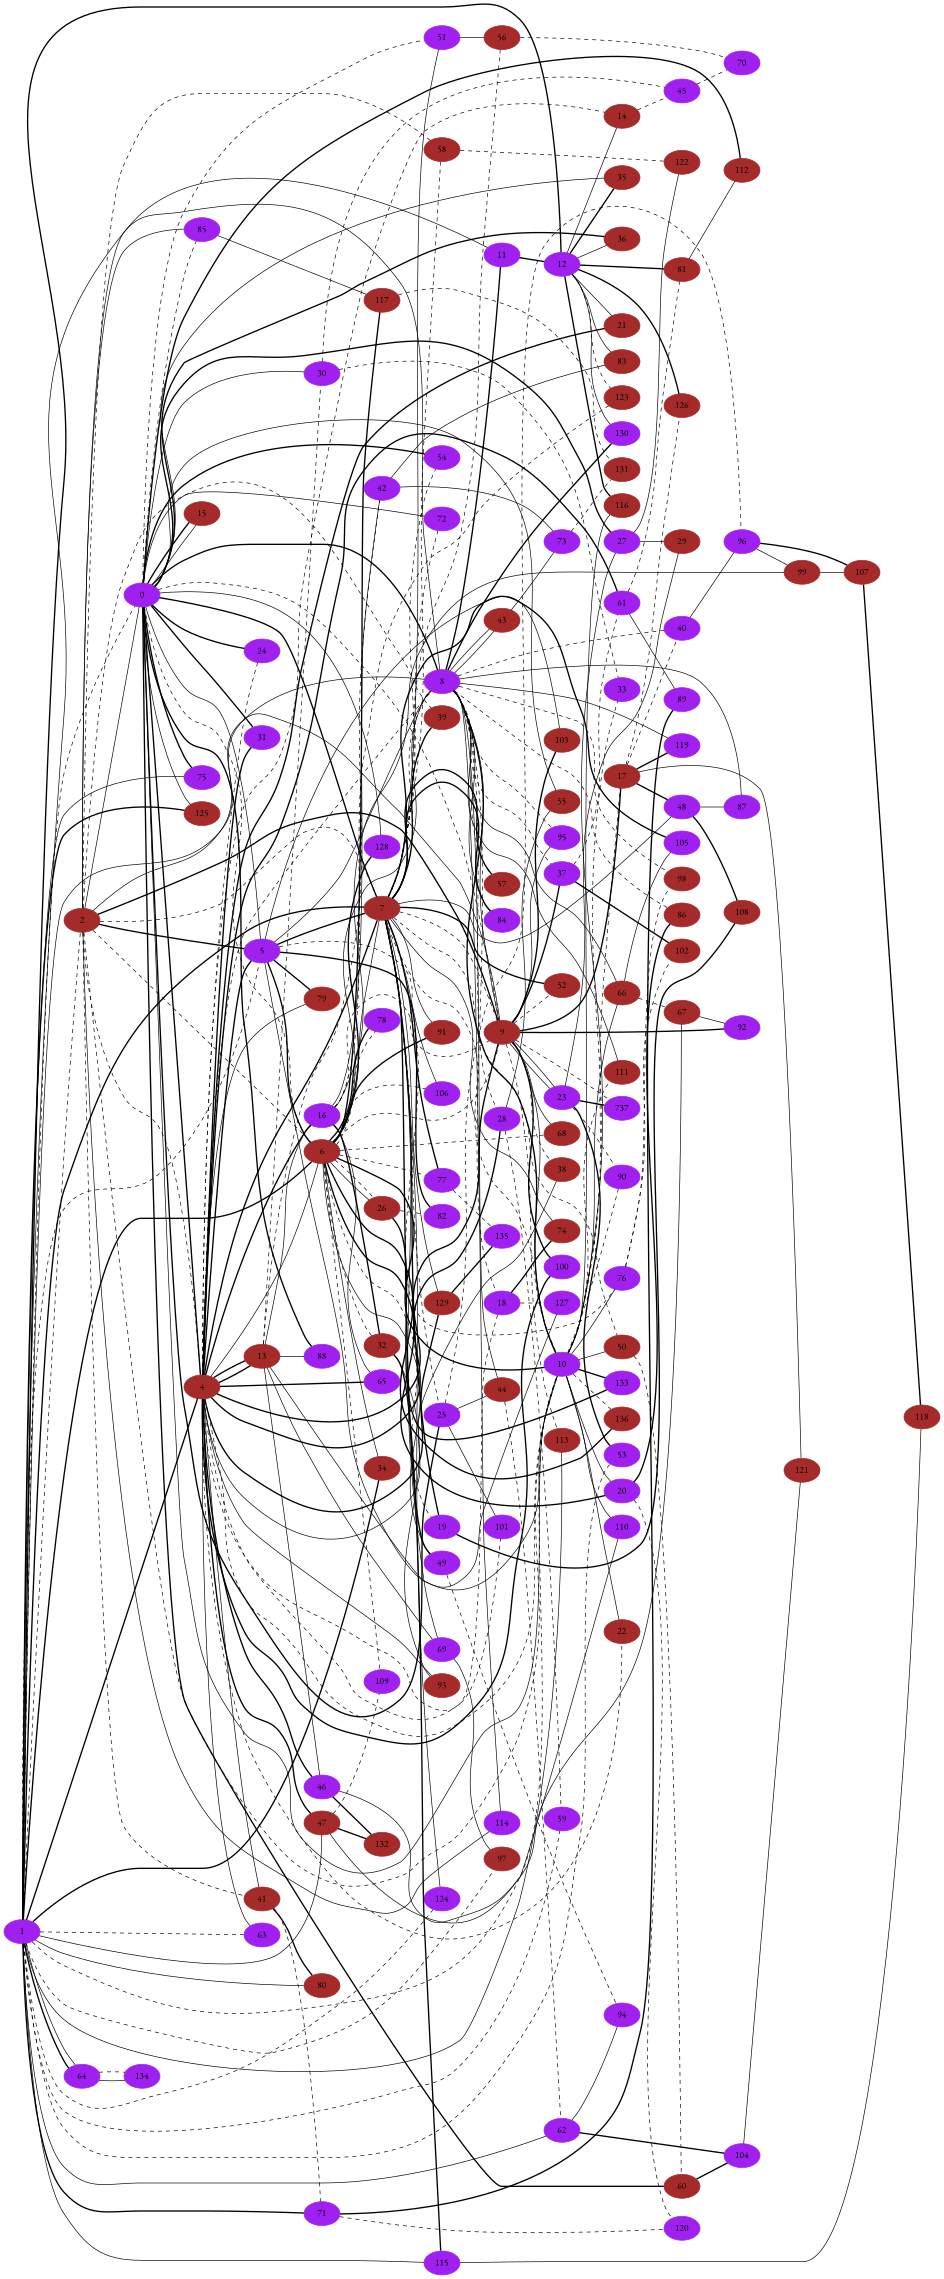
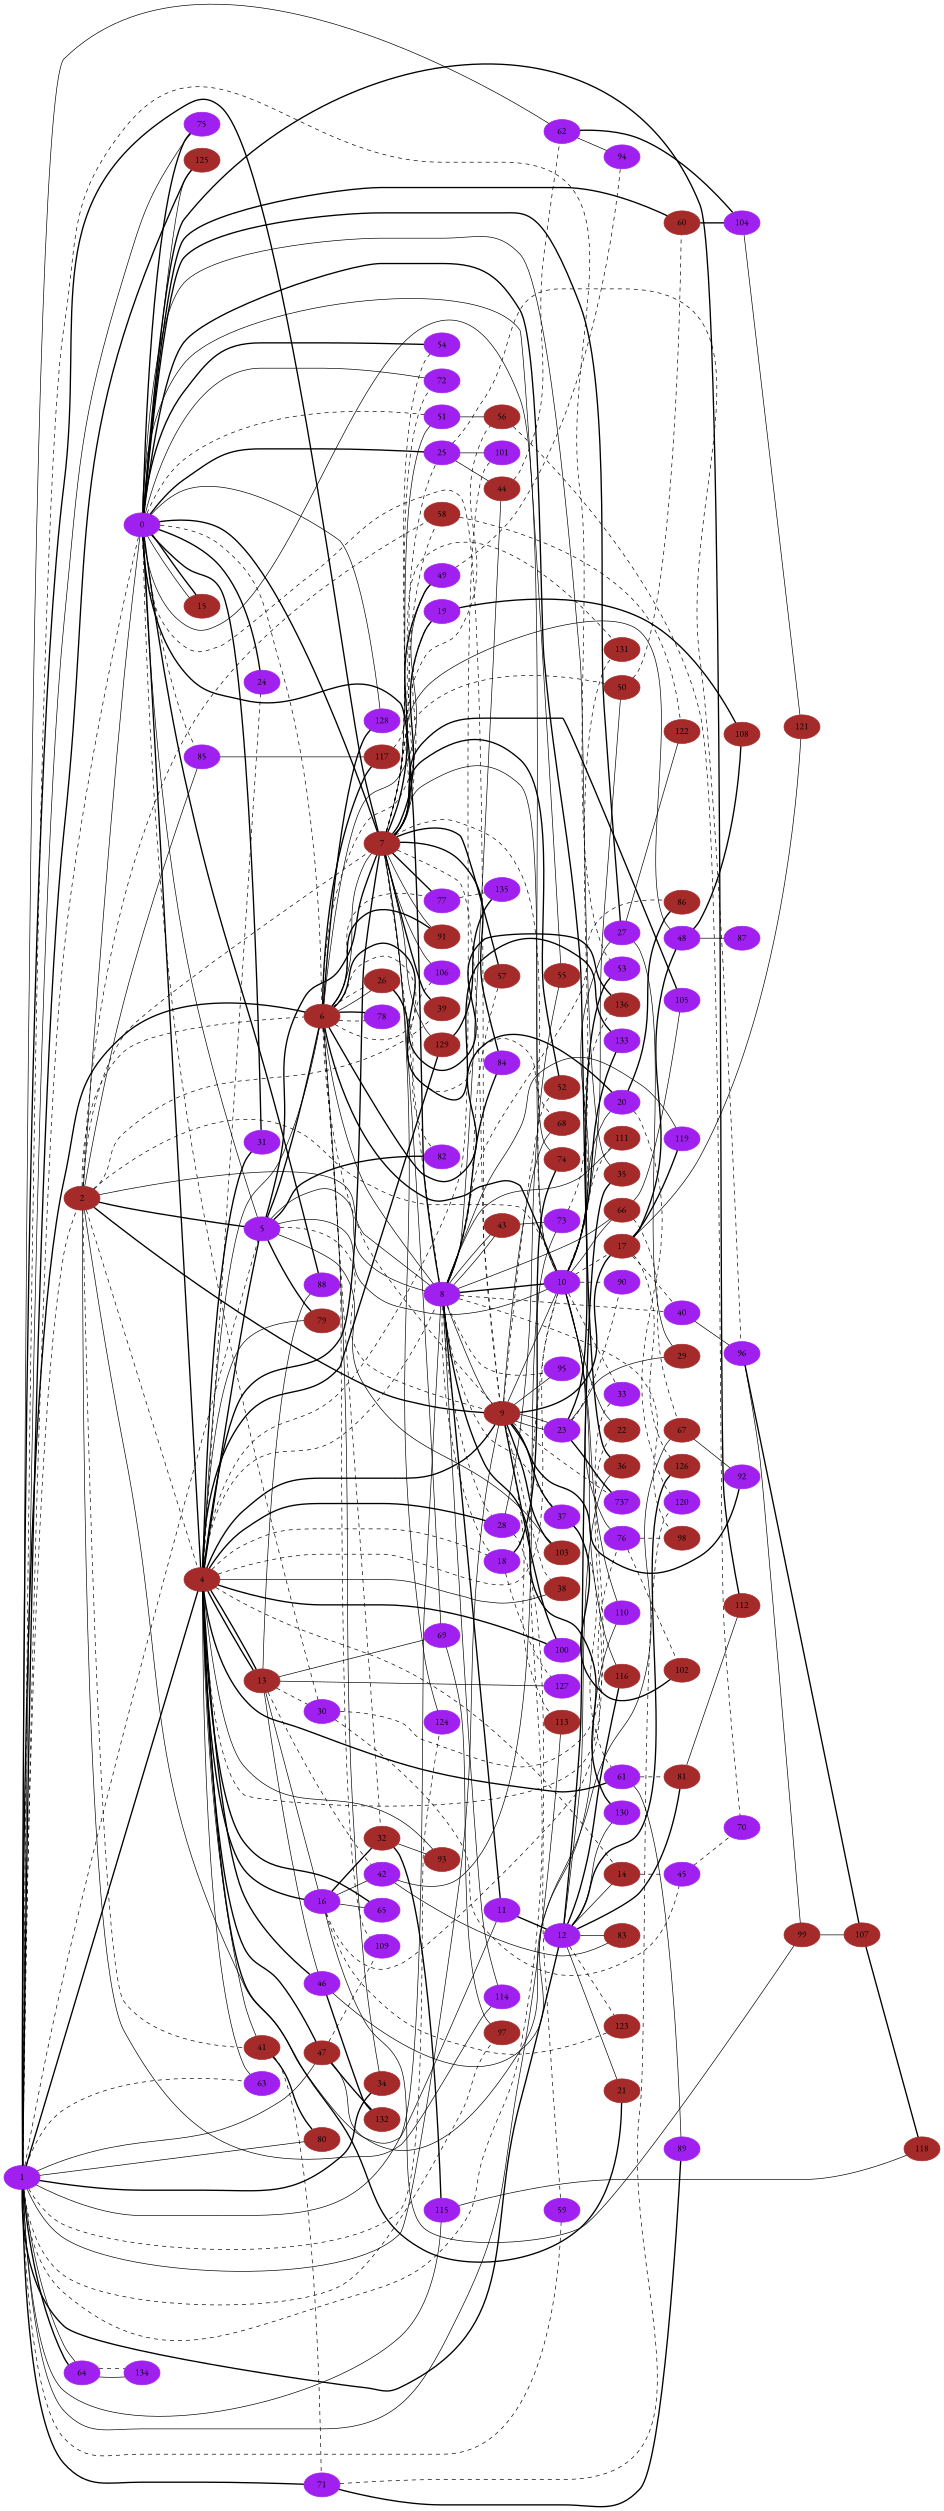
edge "30" -- "0": style solid -> dashed
edge "8" -- "87": removed
edge "8" -- "84": style solid -> bold
